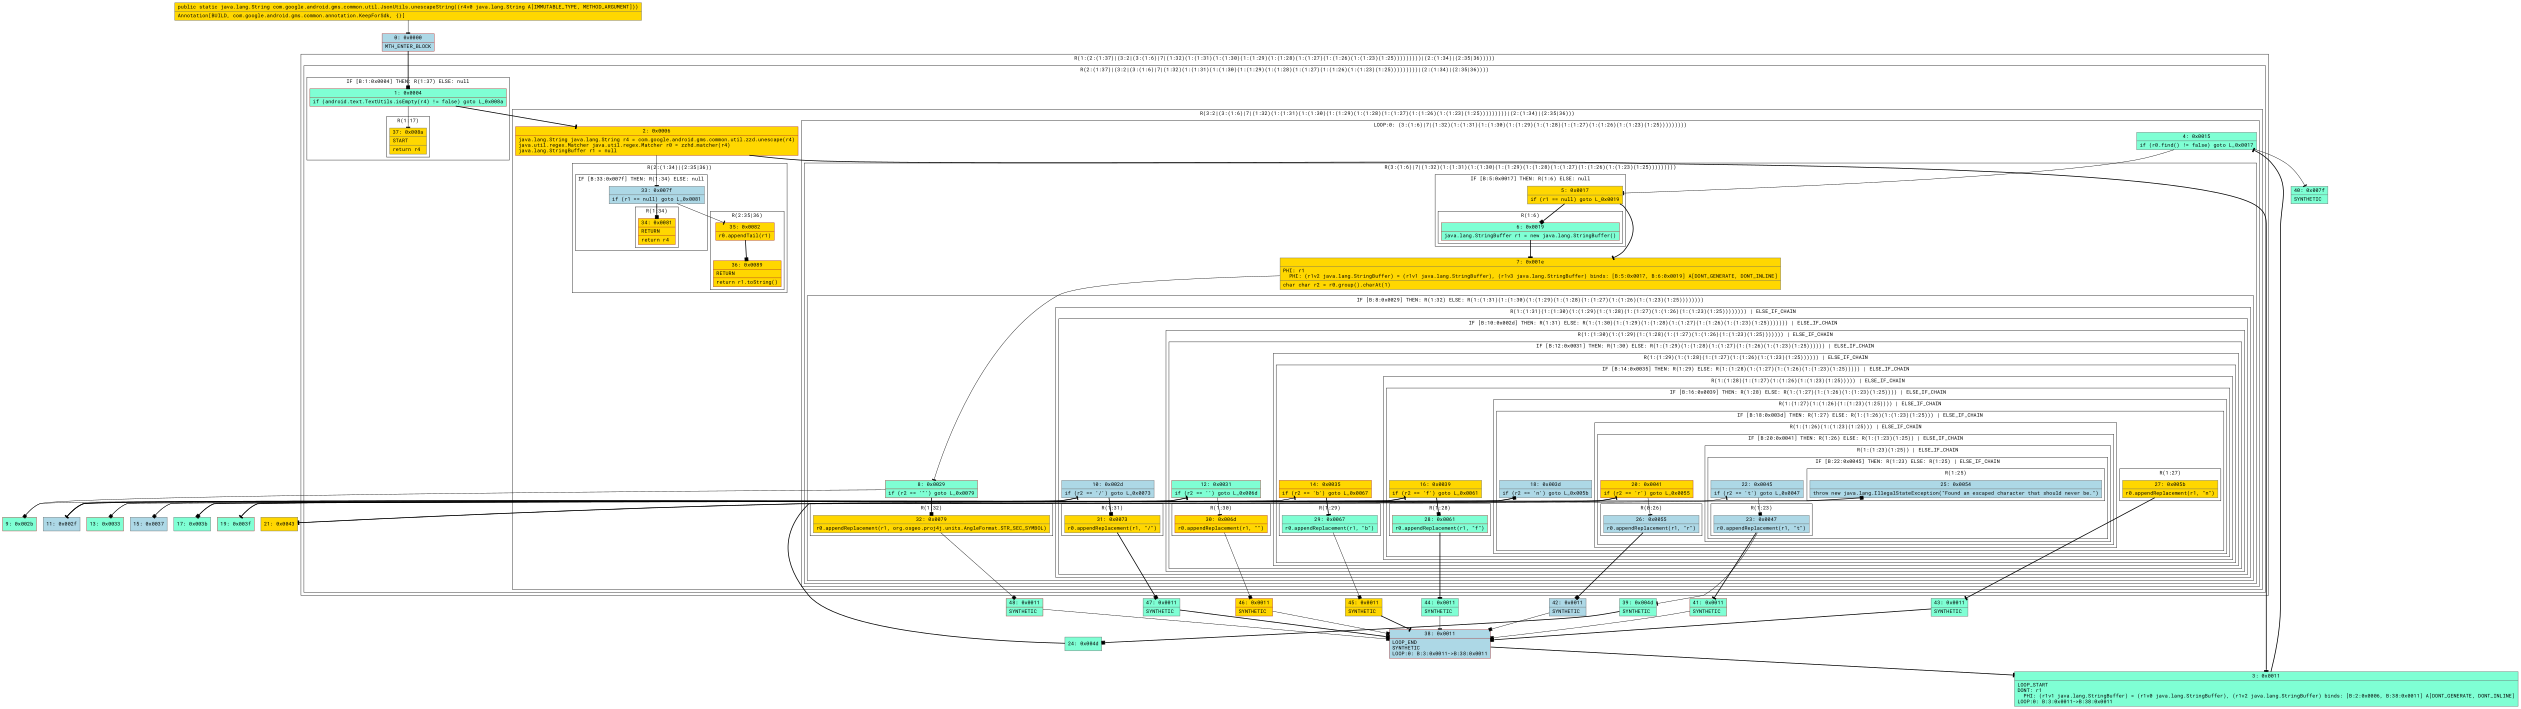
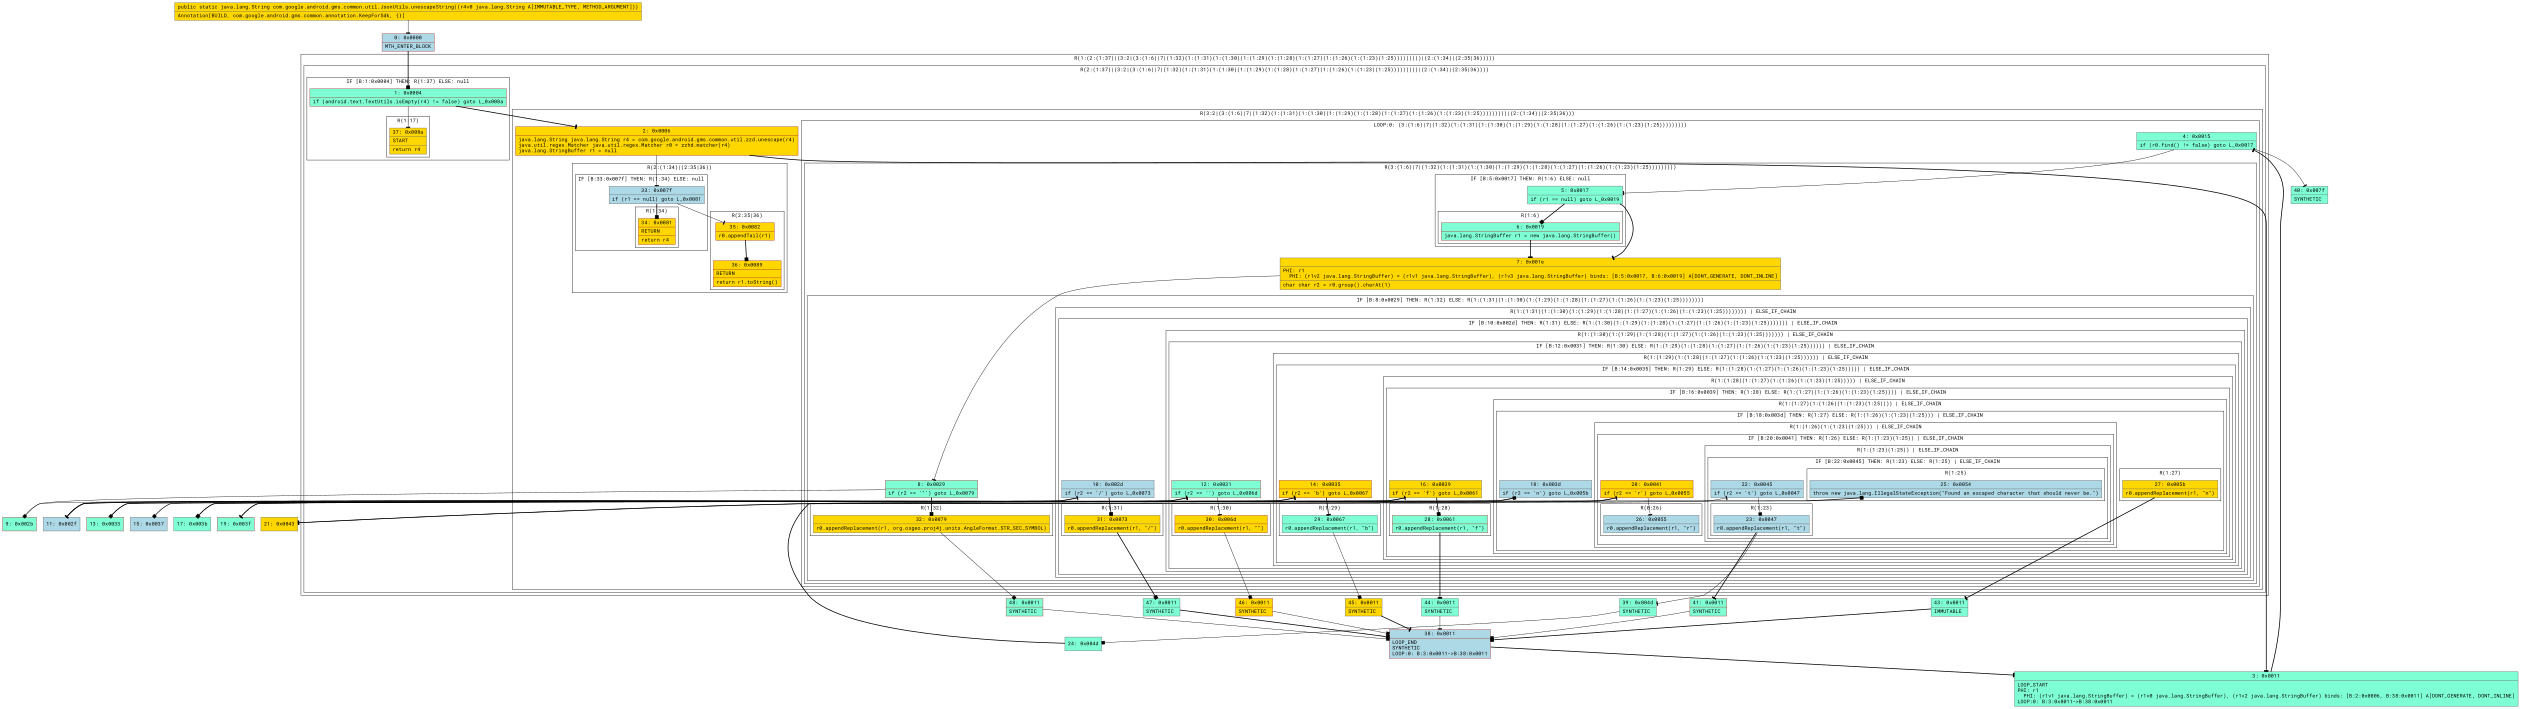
node "5: 0x0017": fillcolor gold -> aquamarine
edge "13: 0x0033" -> "14: 0x0035": style solid -> bold
node "42: 0x0011": removed
node "43: 0x0011": text "SYNTHETIC" -> "IMMUTABLE"
edge "39: 0x004d" -> "24: 0x004d": style bold -> solid
node "3: 0x0011": text "DONT: r1" -> "PHI: r1"
